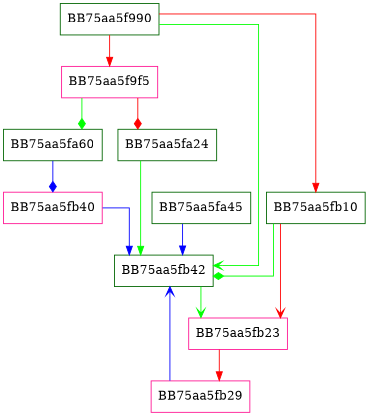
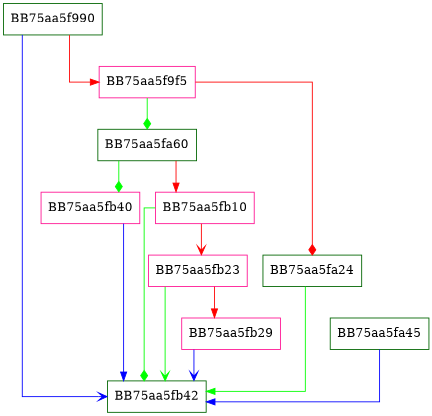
edge "BB75aa5f990" -> "BB75aa5fb10": now "BB75aa5fa60" -> "BB75aa5fb10"
edge "BB75aa5f990" -> "BB75aa5fb42": color green -> blue
edge "BB75aa5fa60" -> "BB75aa5fb40": color blue -> green
node "BB75aa5fb10": color darkgreen -> deeppink
edge "BB75aa5fb42" -> "BB75aa5fb23": reversed
